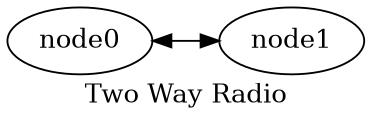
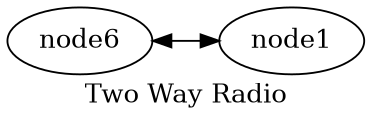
node "node0": label "node0" -> "node6"
